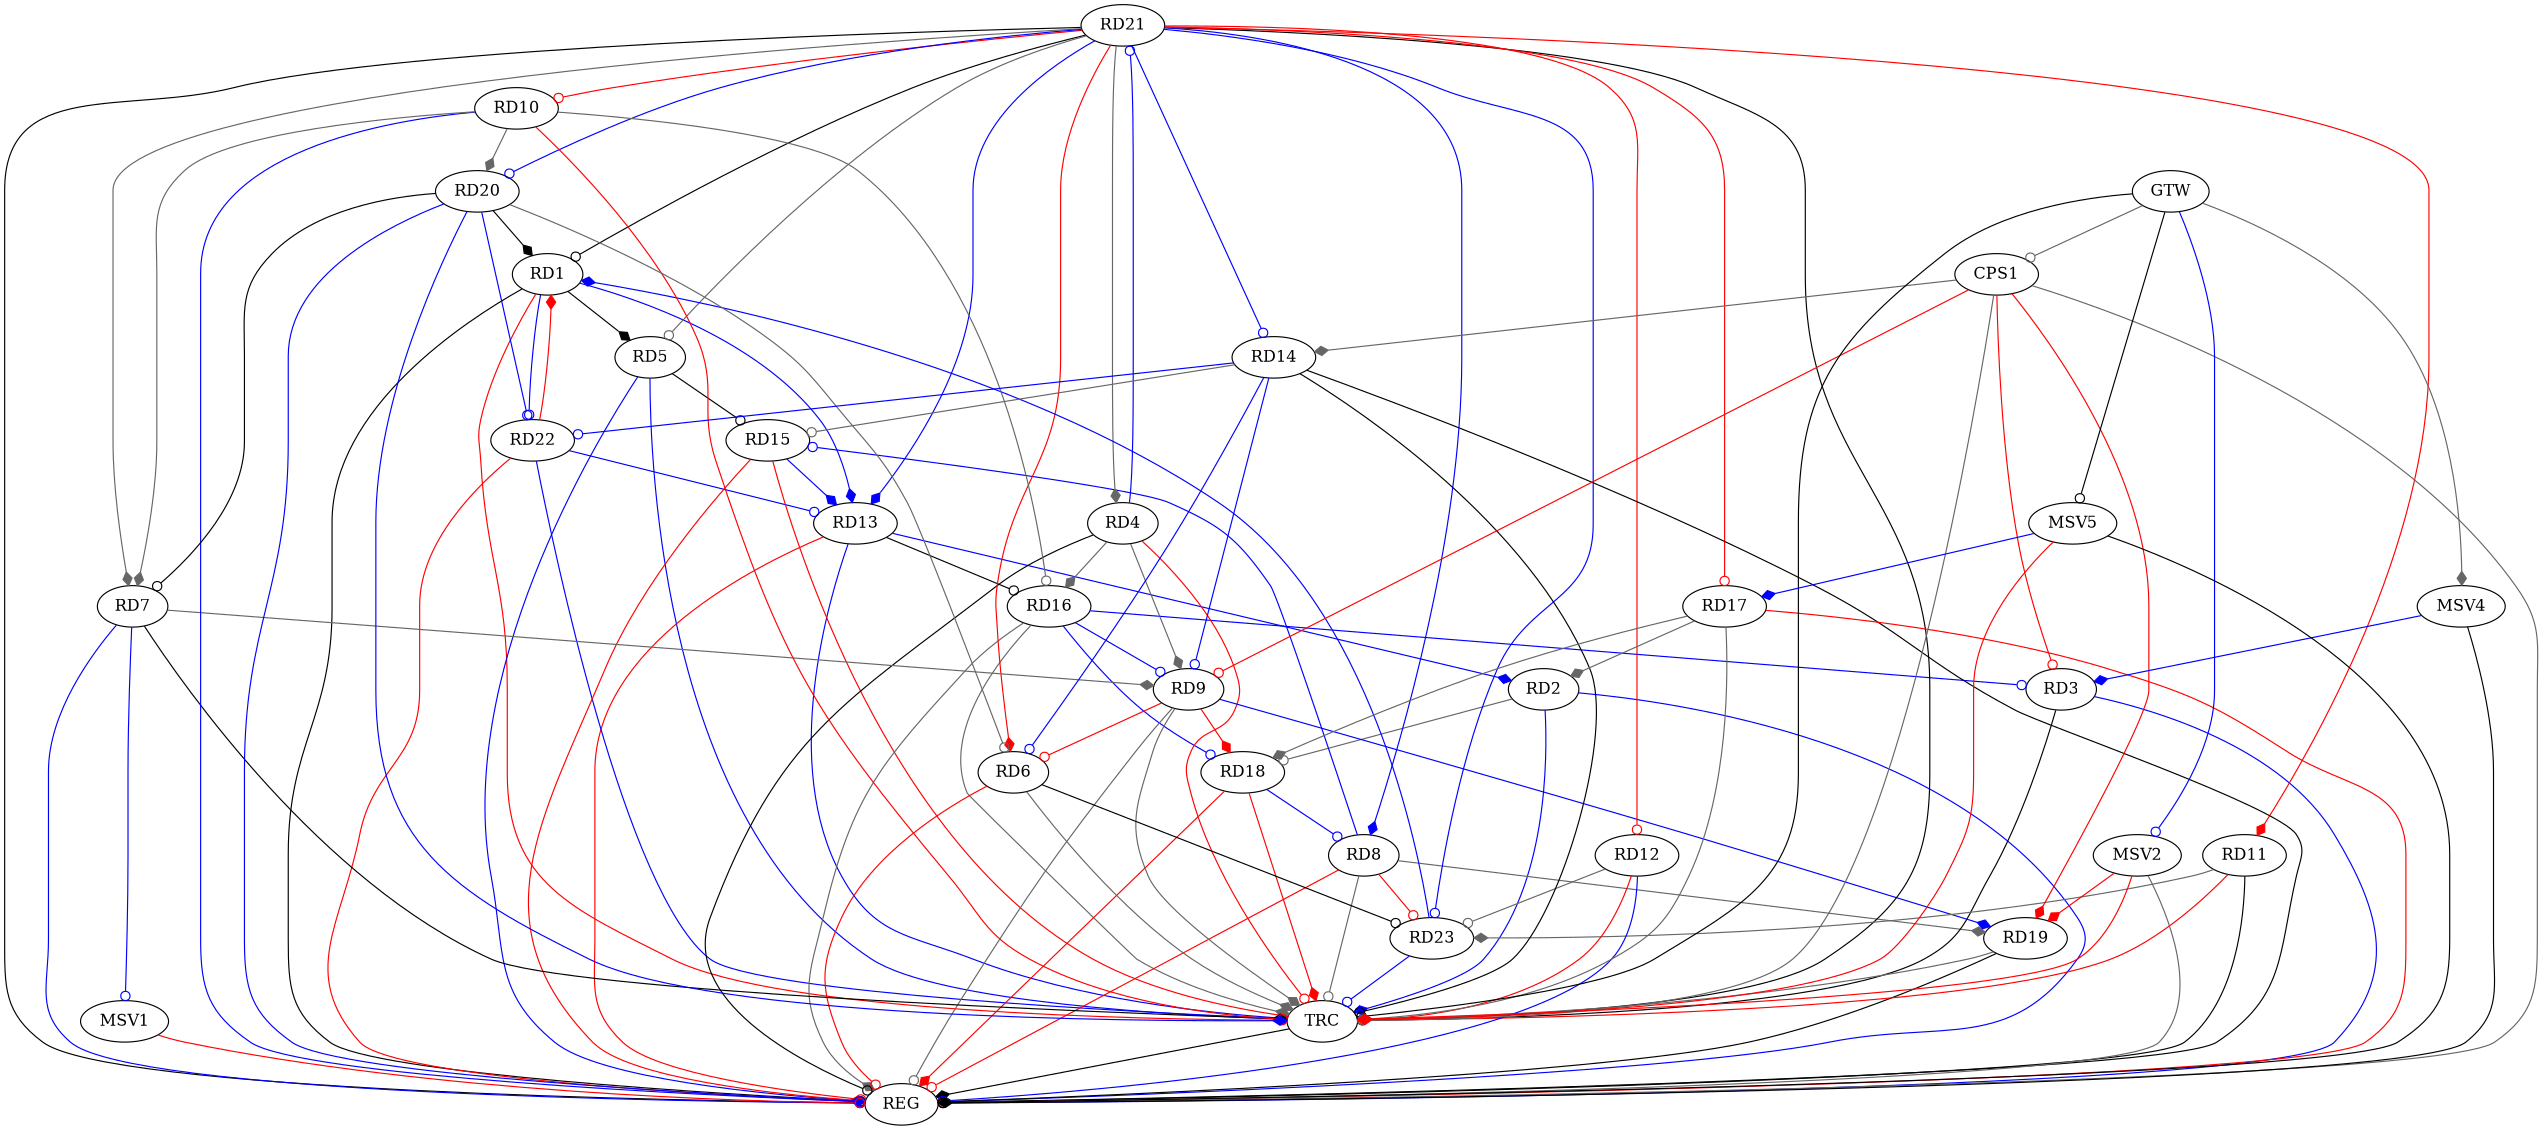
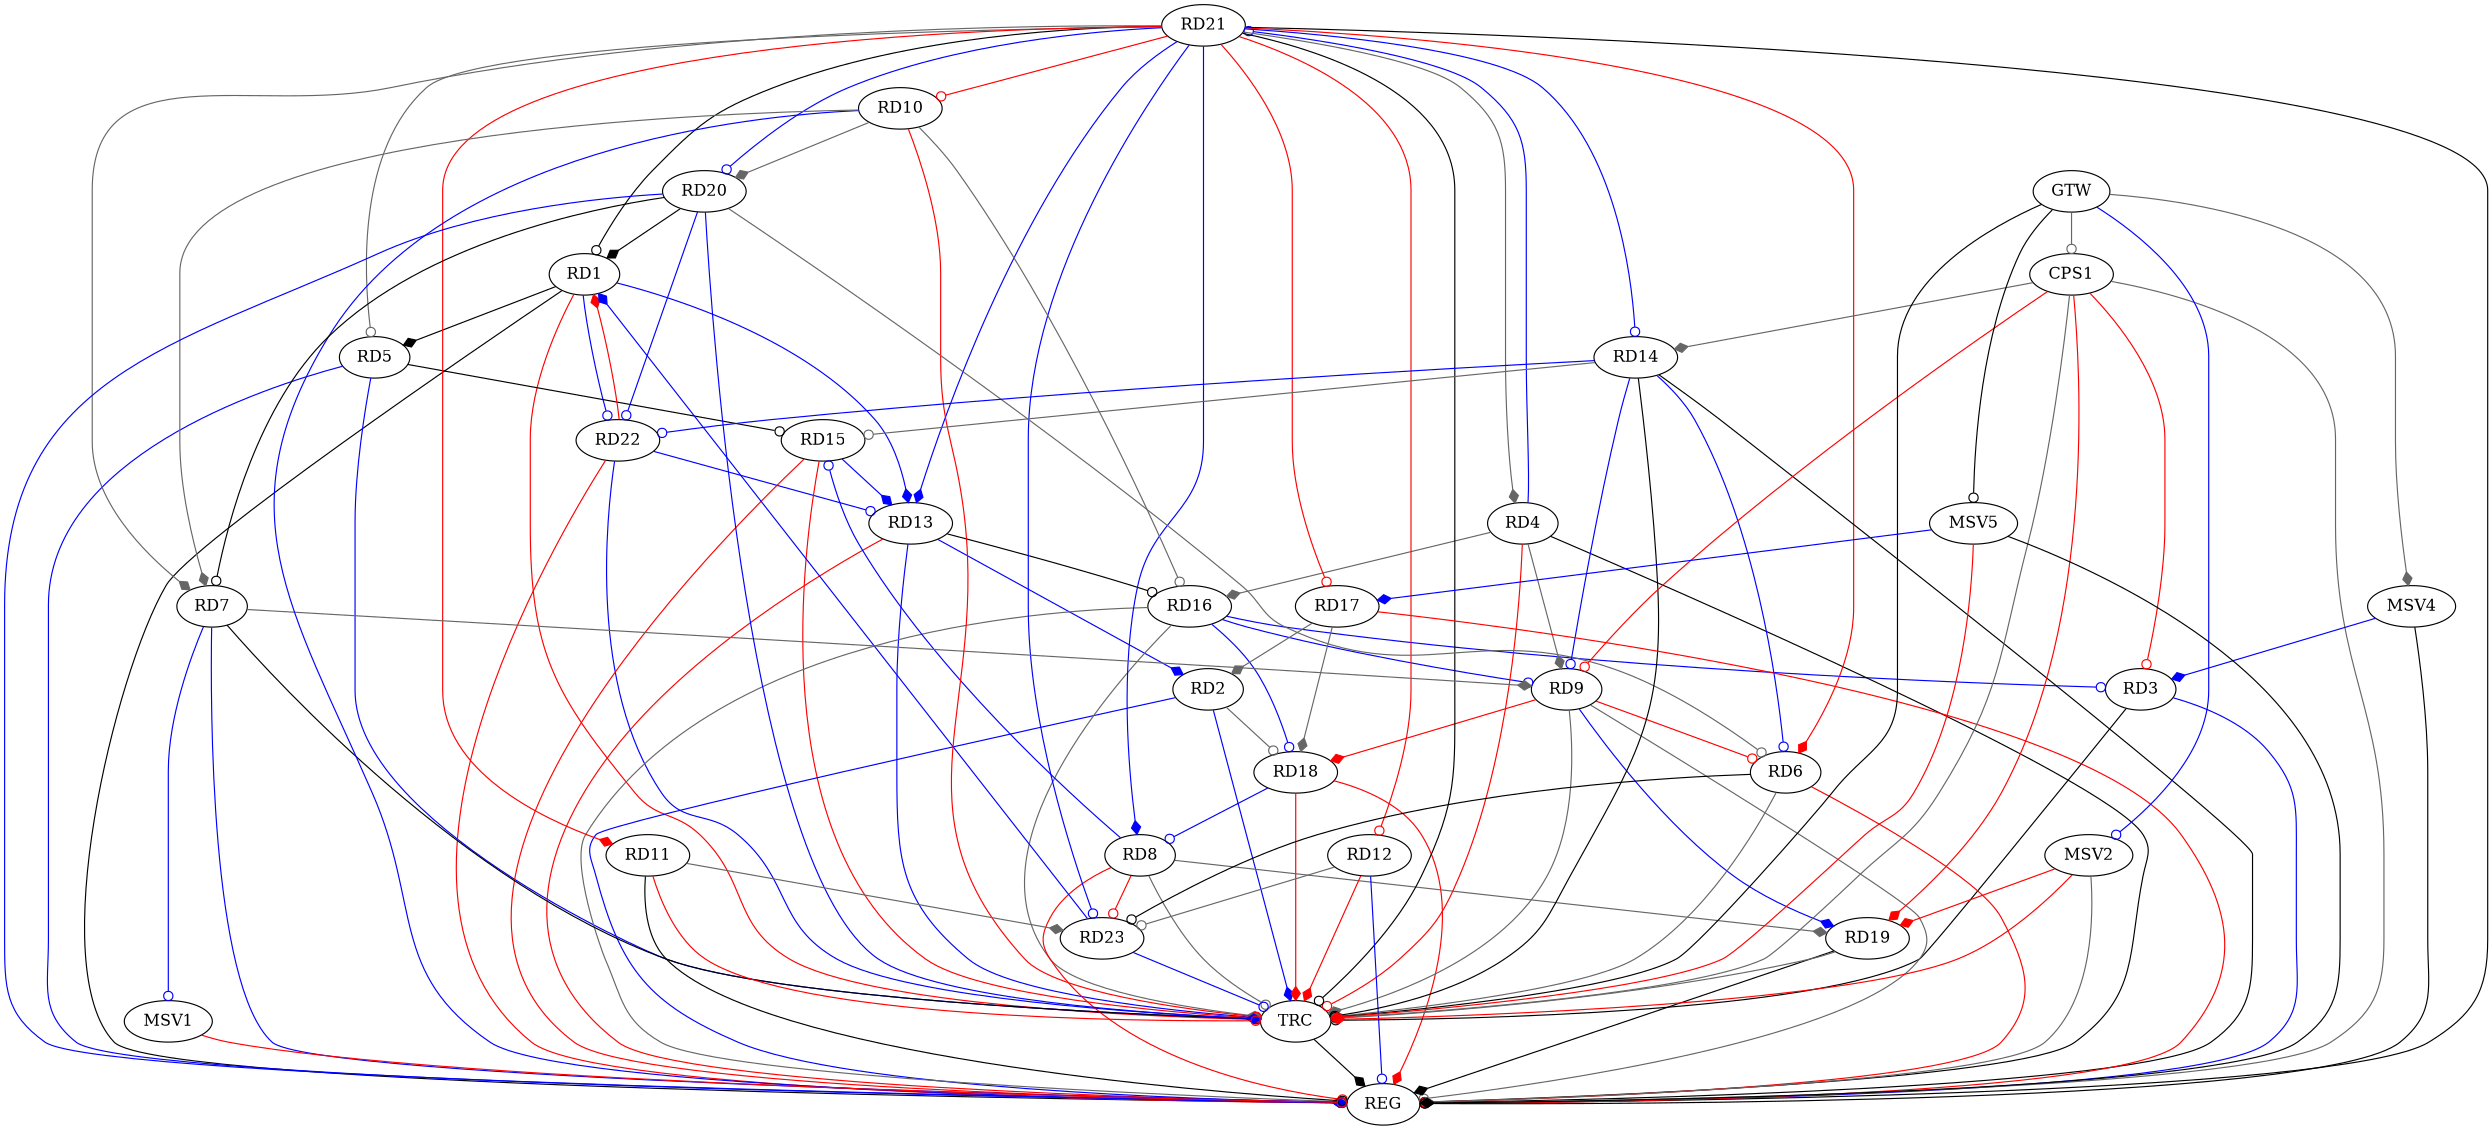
edge "RD17" -> "TRC": removed
